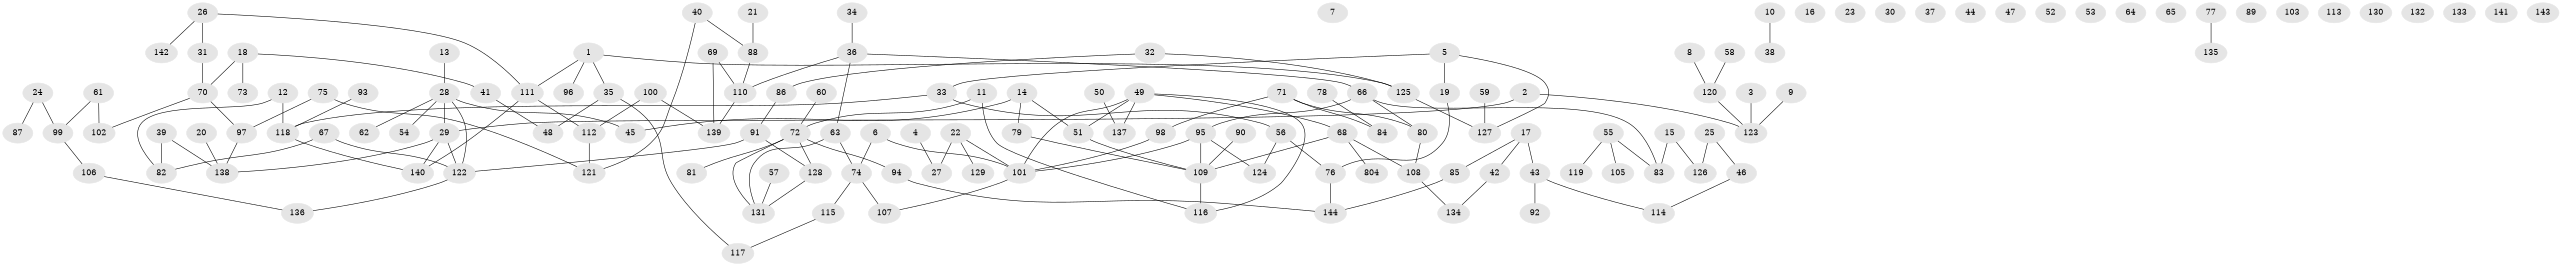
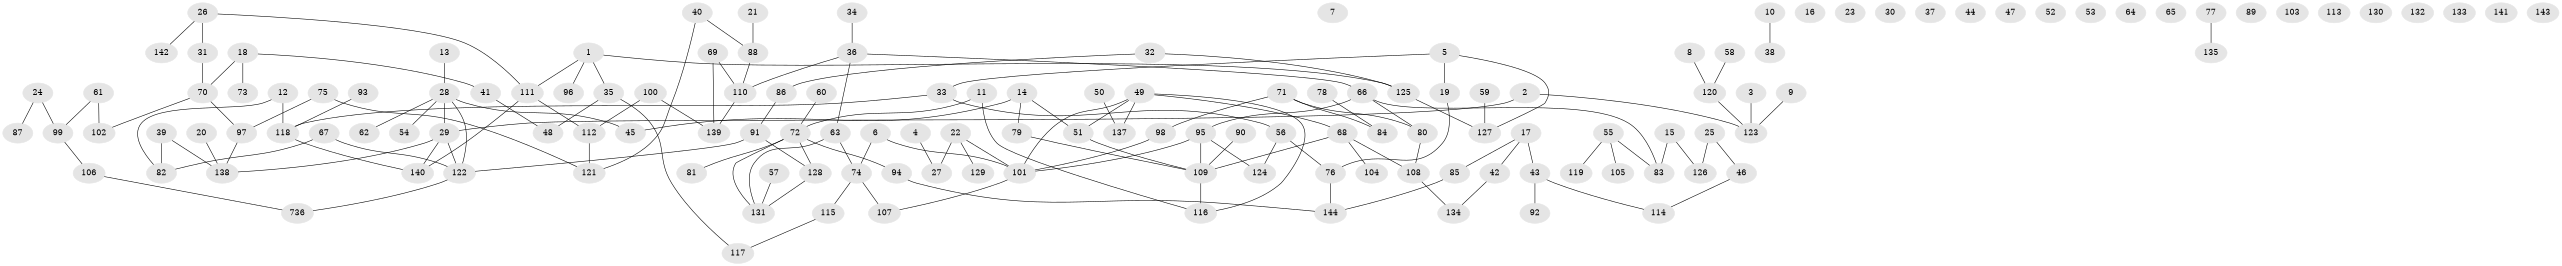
node "804": label "804" -> "104"
node "136": label "136" -> "736"
